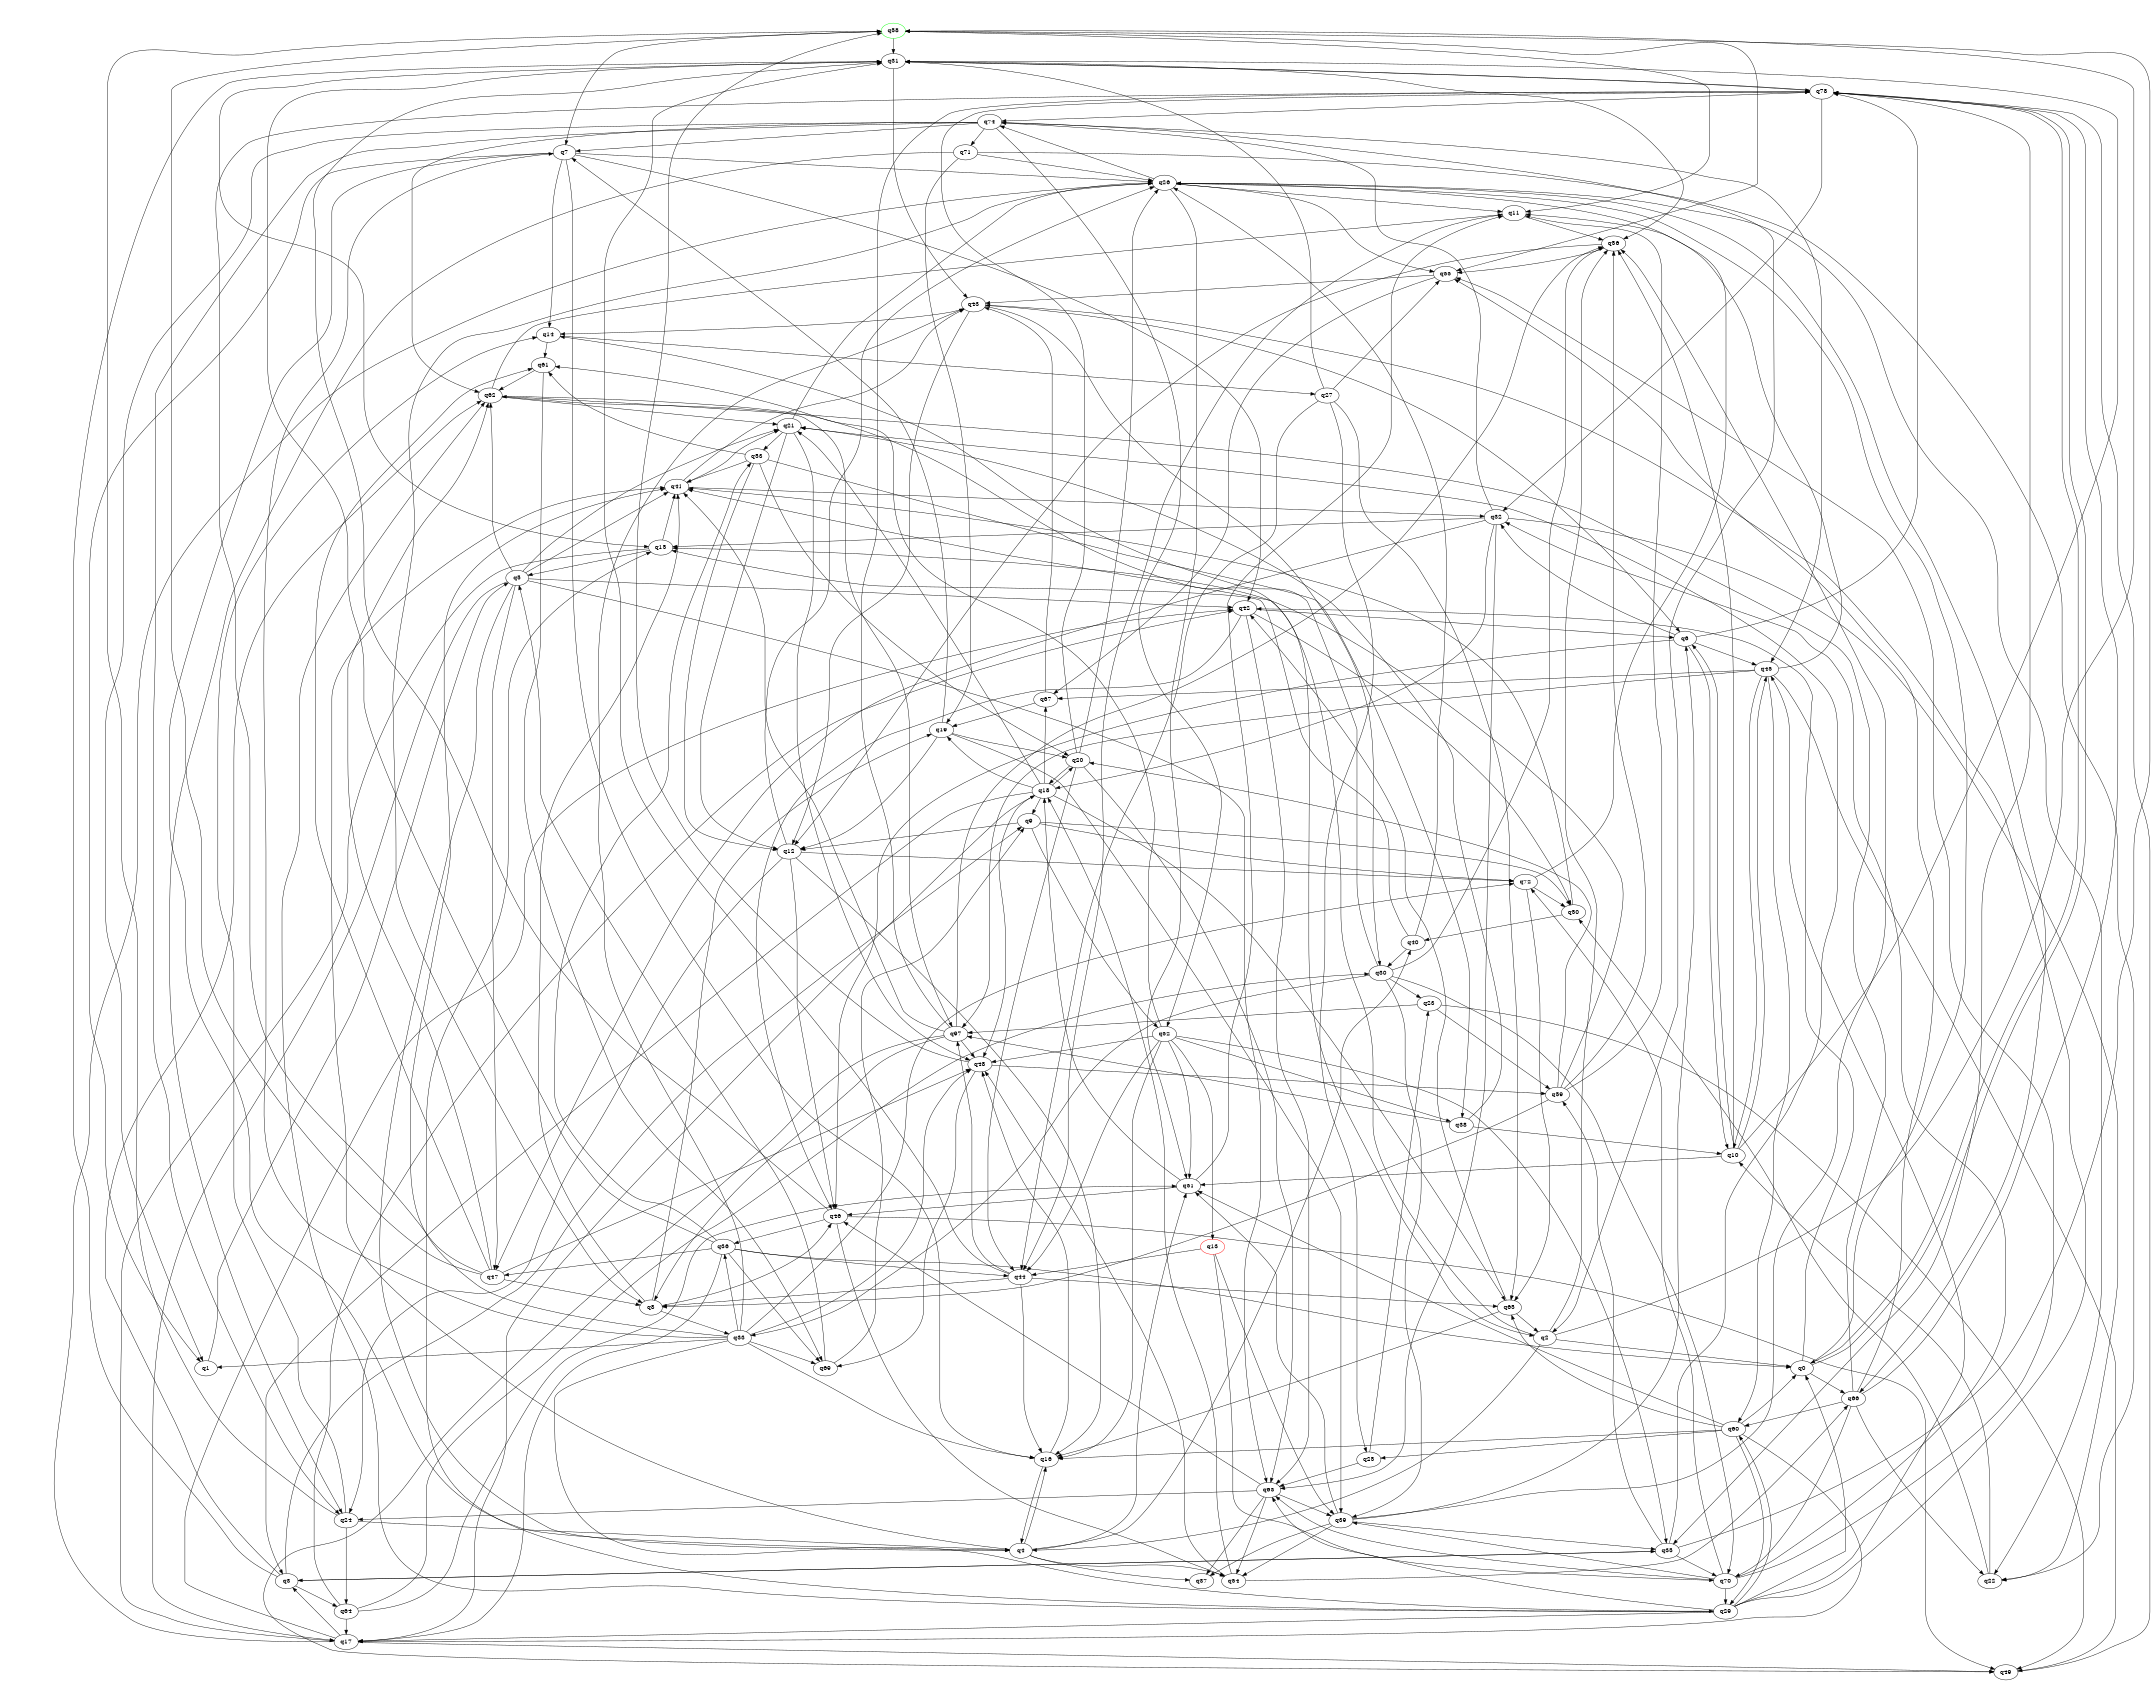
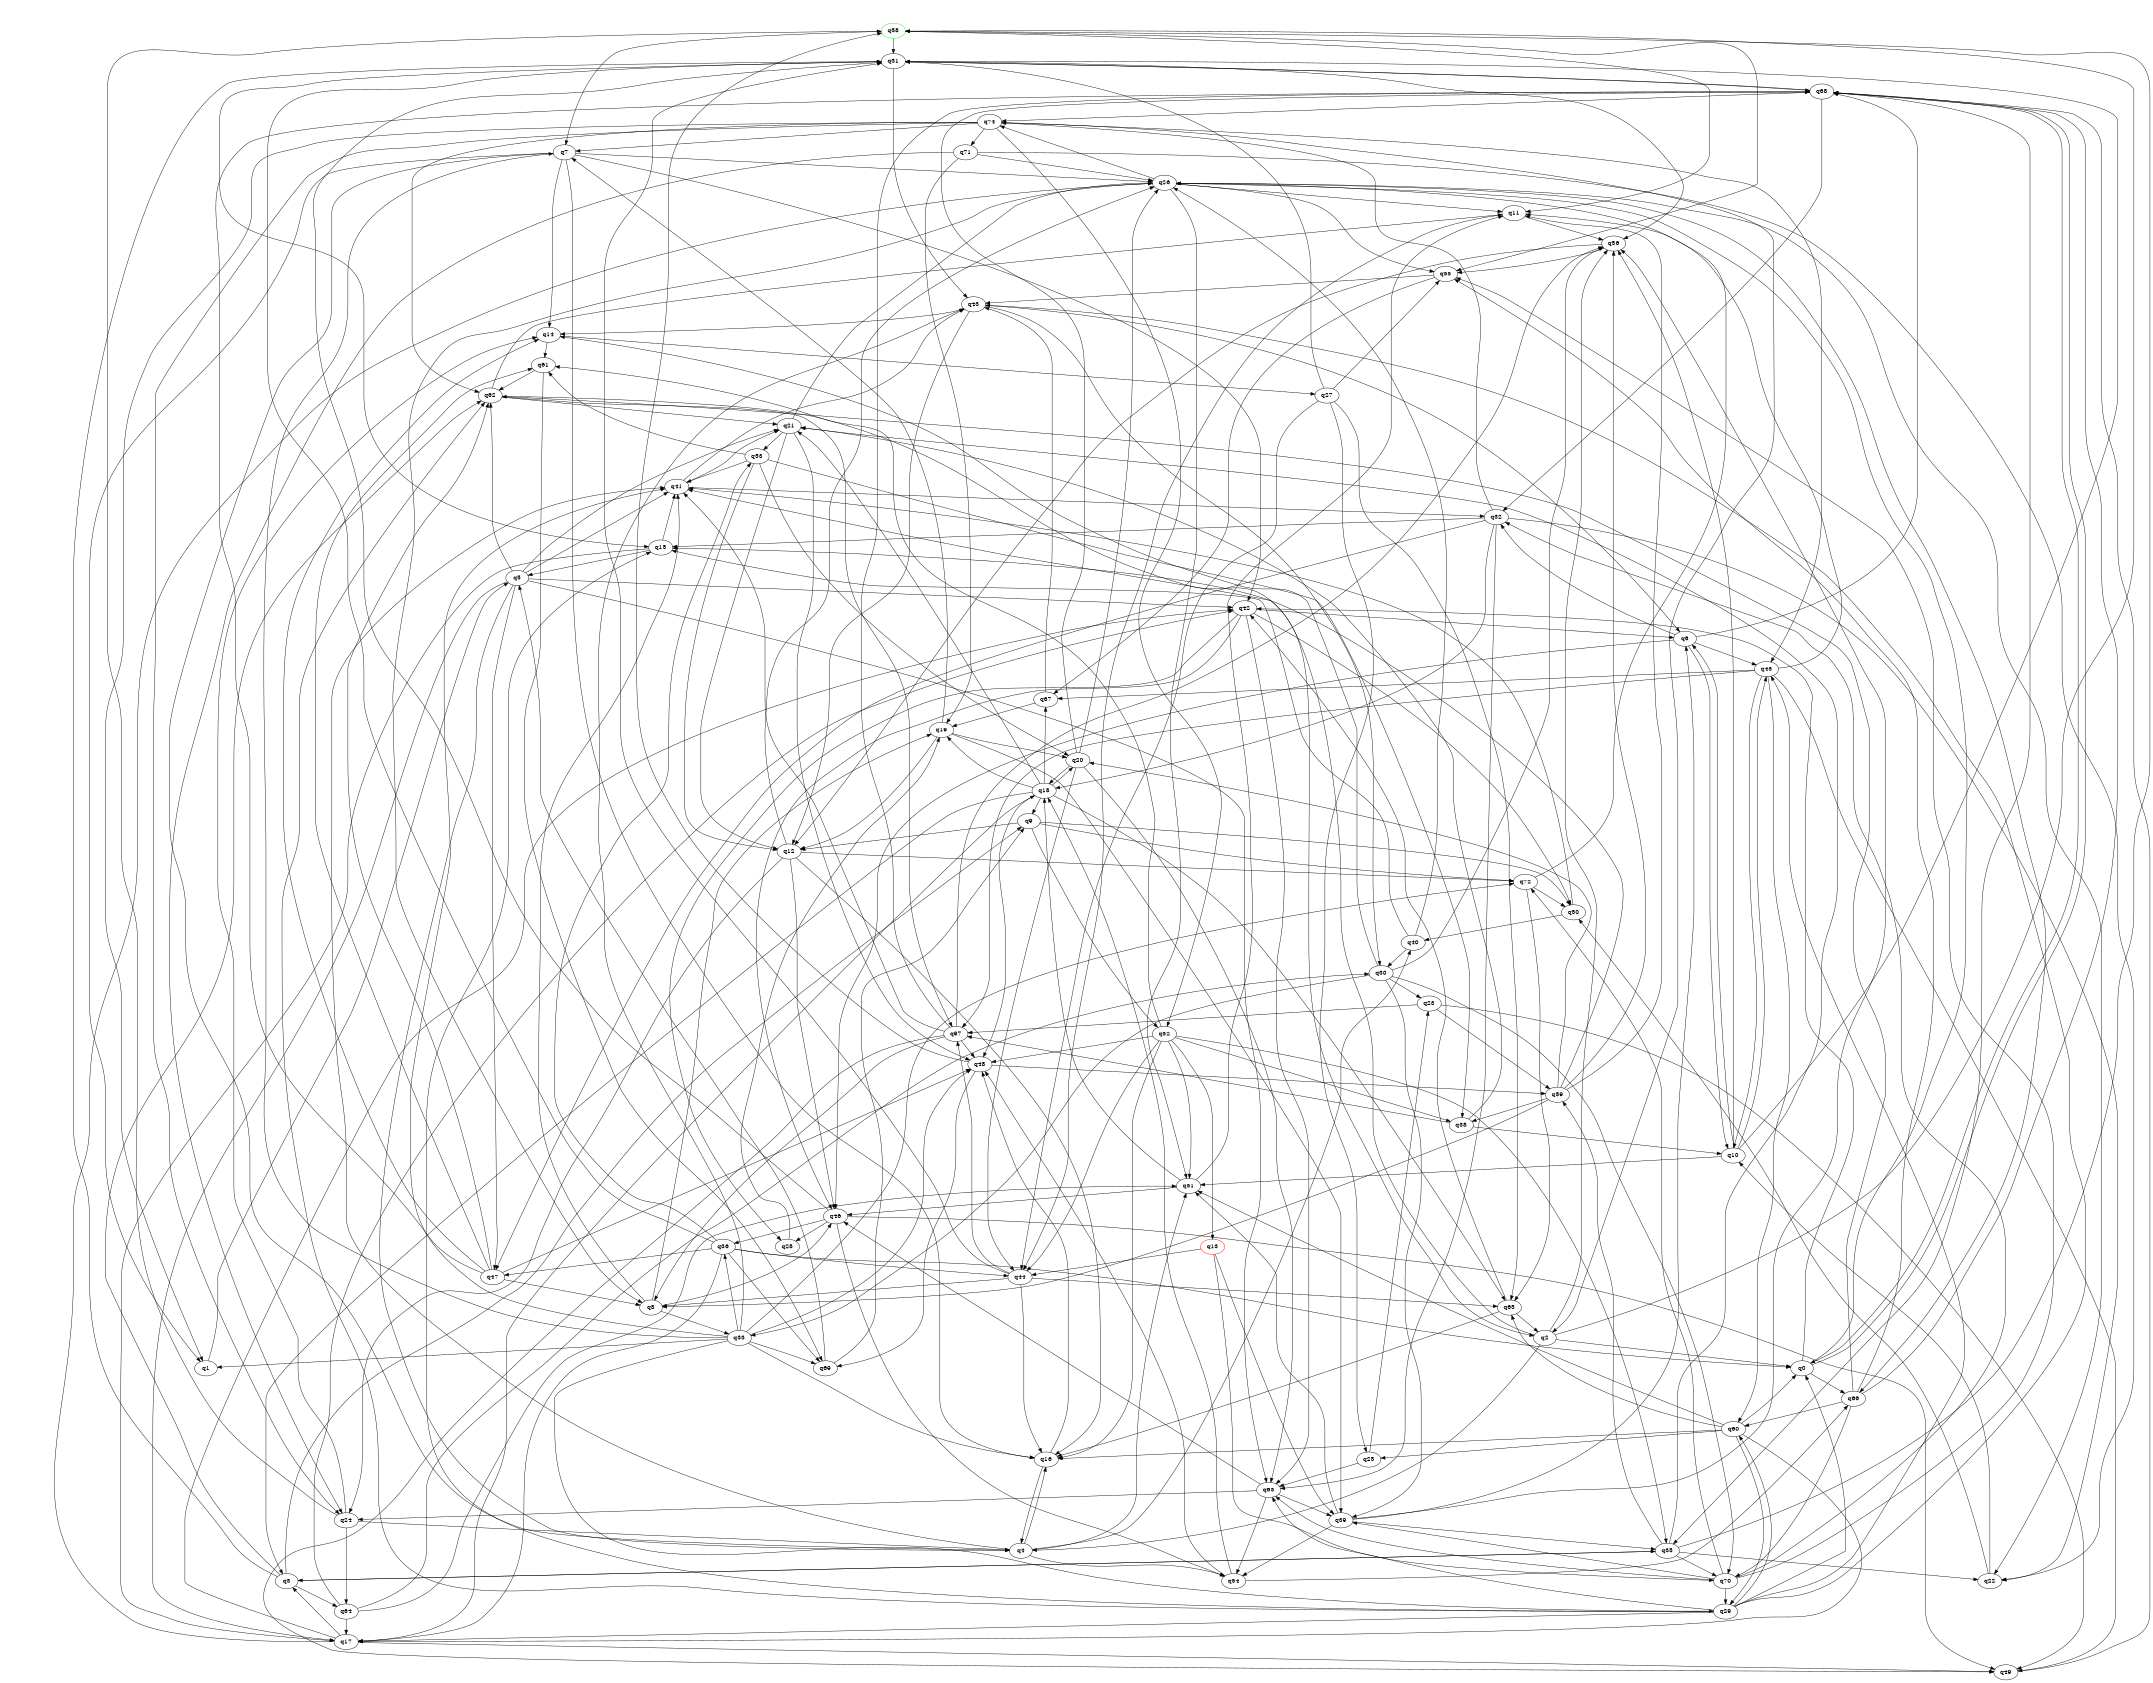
node "q78": label "q78" -> "q68"
edge "q47" -> "q58": now "q47" -> "q14"
edge "q59" -> "q38": added
node "q28": added
edge "q66" -> "q22": now "q35" -> "q22"
node "q37": removed
